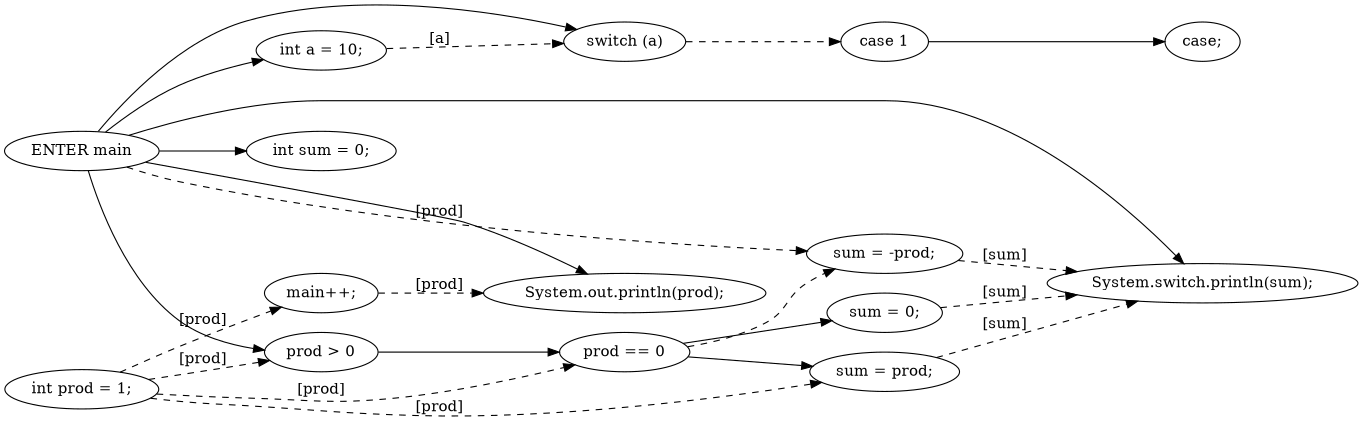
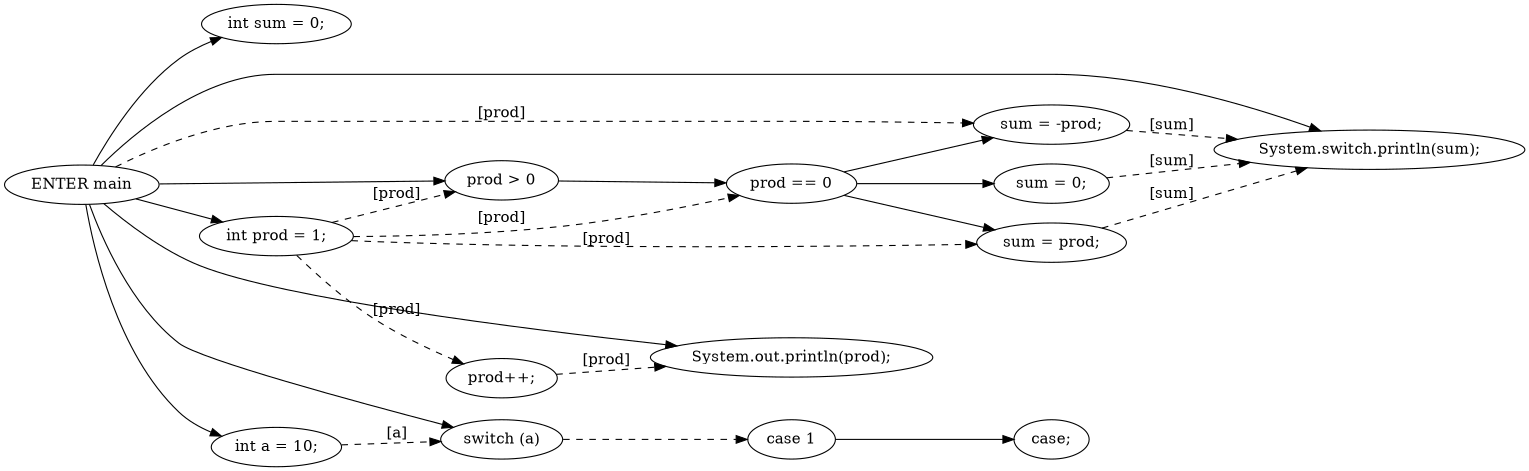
edge "ENTER main" -> "int prod = 1;": added
node "main++;": label "main++;" -> "prod++;"
edge "prod == 0" -> "sum = -prod;": style dashed -> solid
